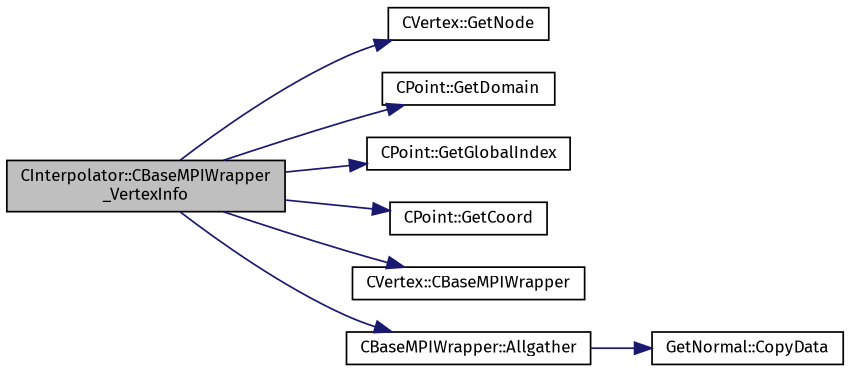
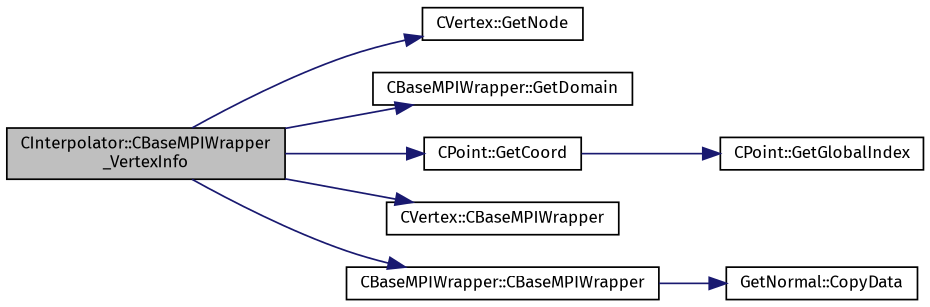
node "CPoint::GetDomain": label "CPoint::GetDomain" -> "CBaseMPIWrapper::GetDomain"
edge "CInterpolator::CBaseMPIWrapper _VertexInfo" -> "CPoint::GetGlobalIndex": now "CPoint::GetCoord" -> "CPoint::GetGlobalIndex"
node "CBaseMPIWrapper::Allgather": label "CBaseMPIWrapper::Allgather" -> "CBaseMPIWrapper::CBaseMPIWrapper"
